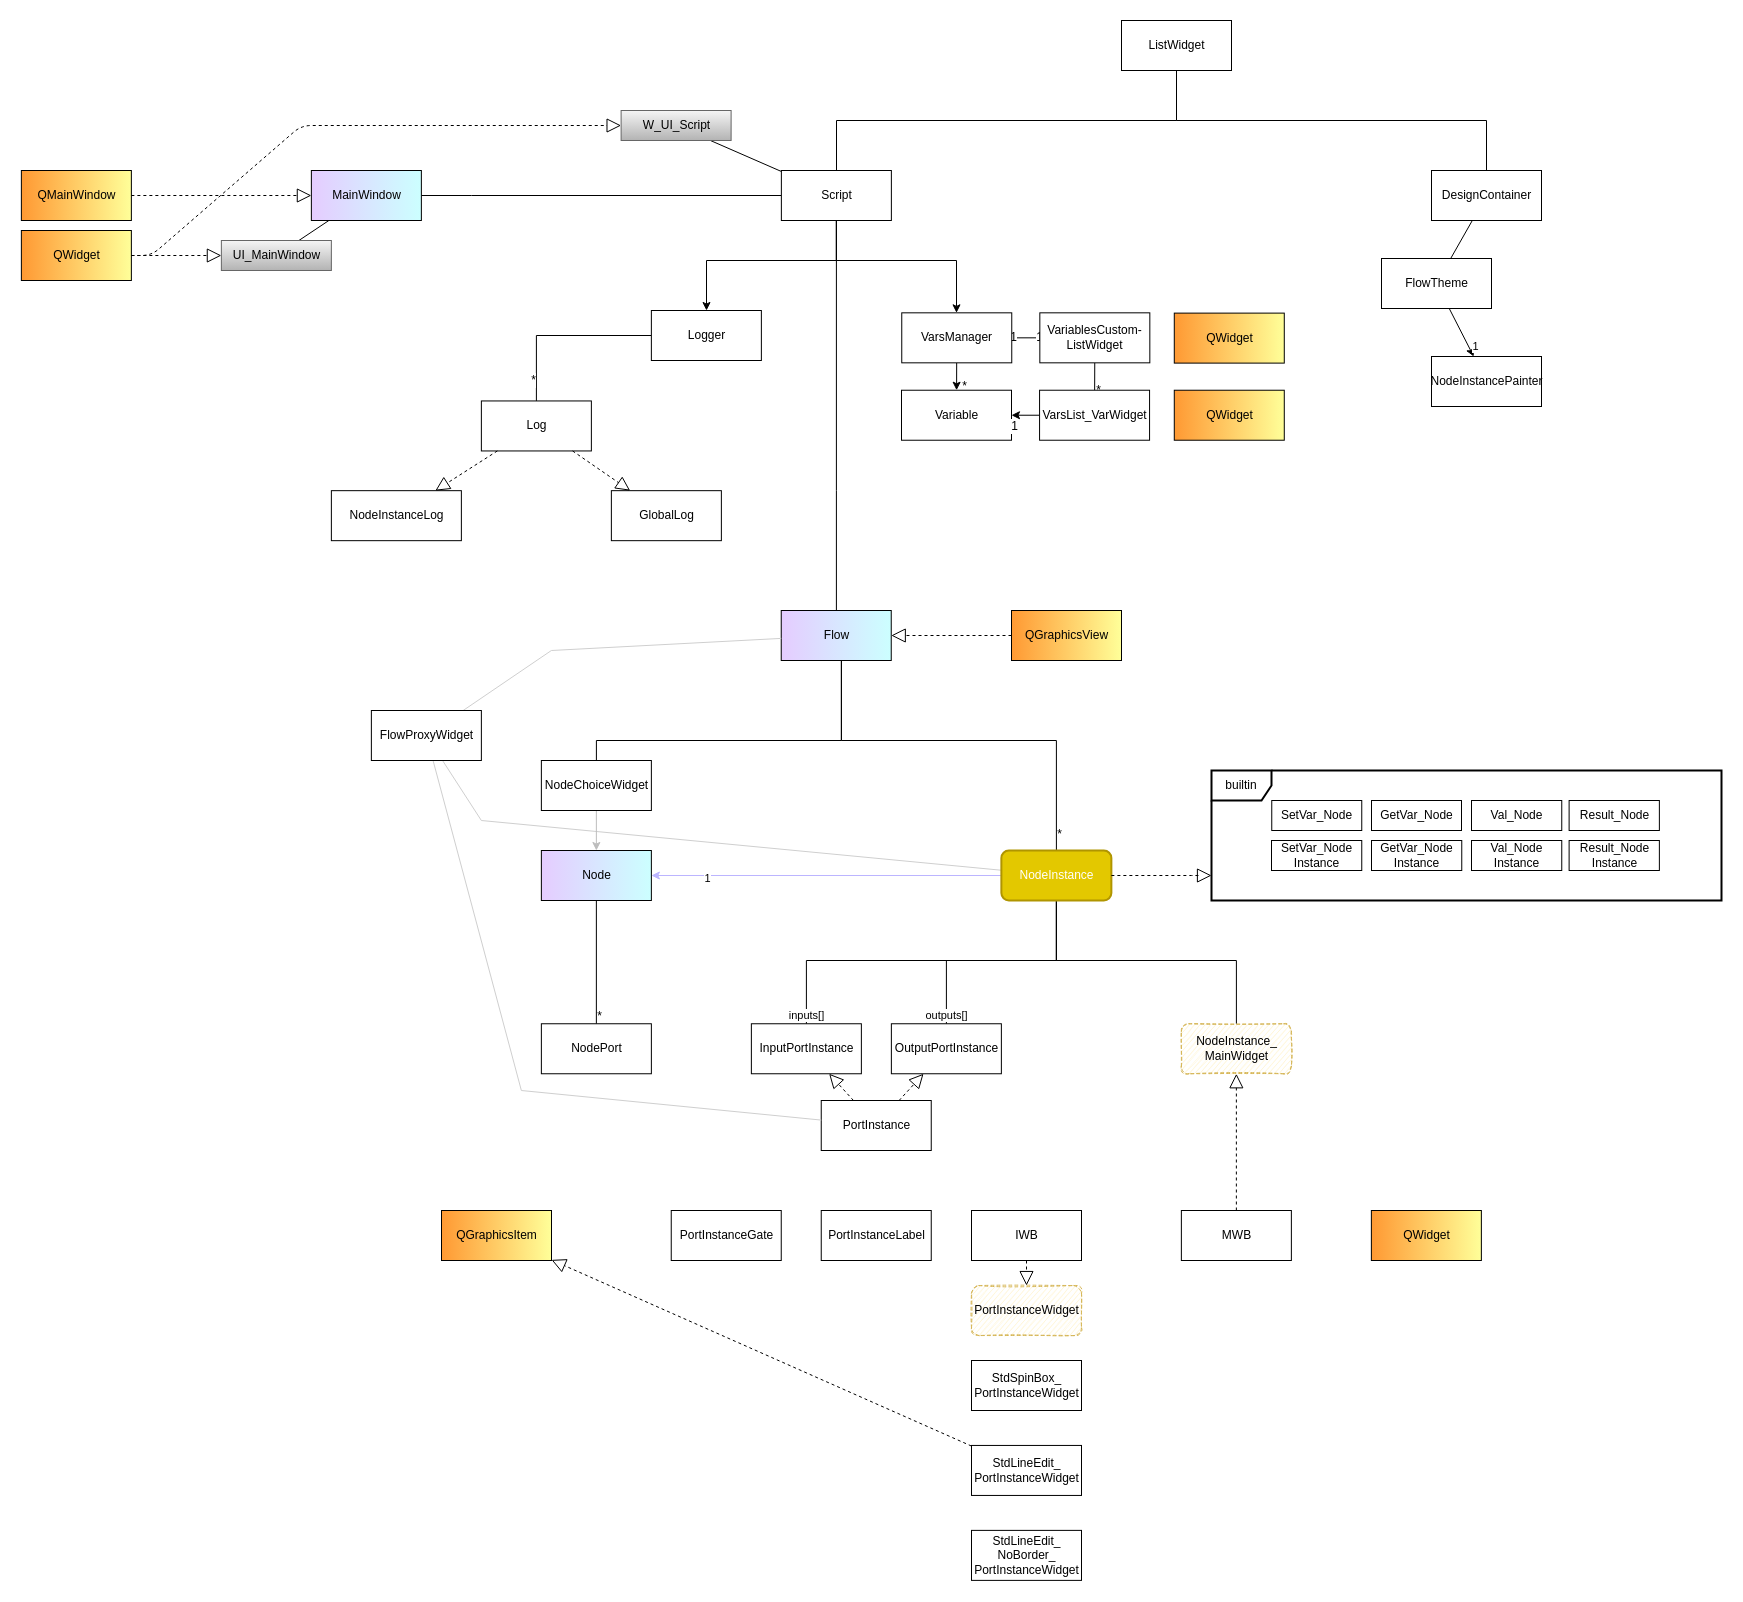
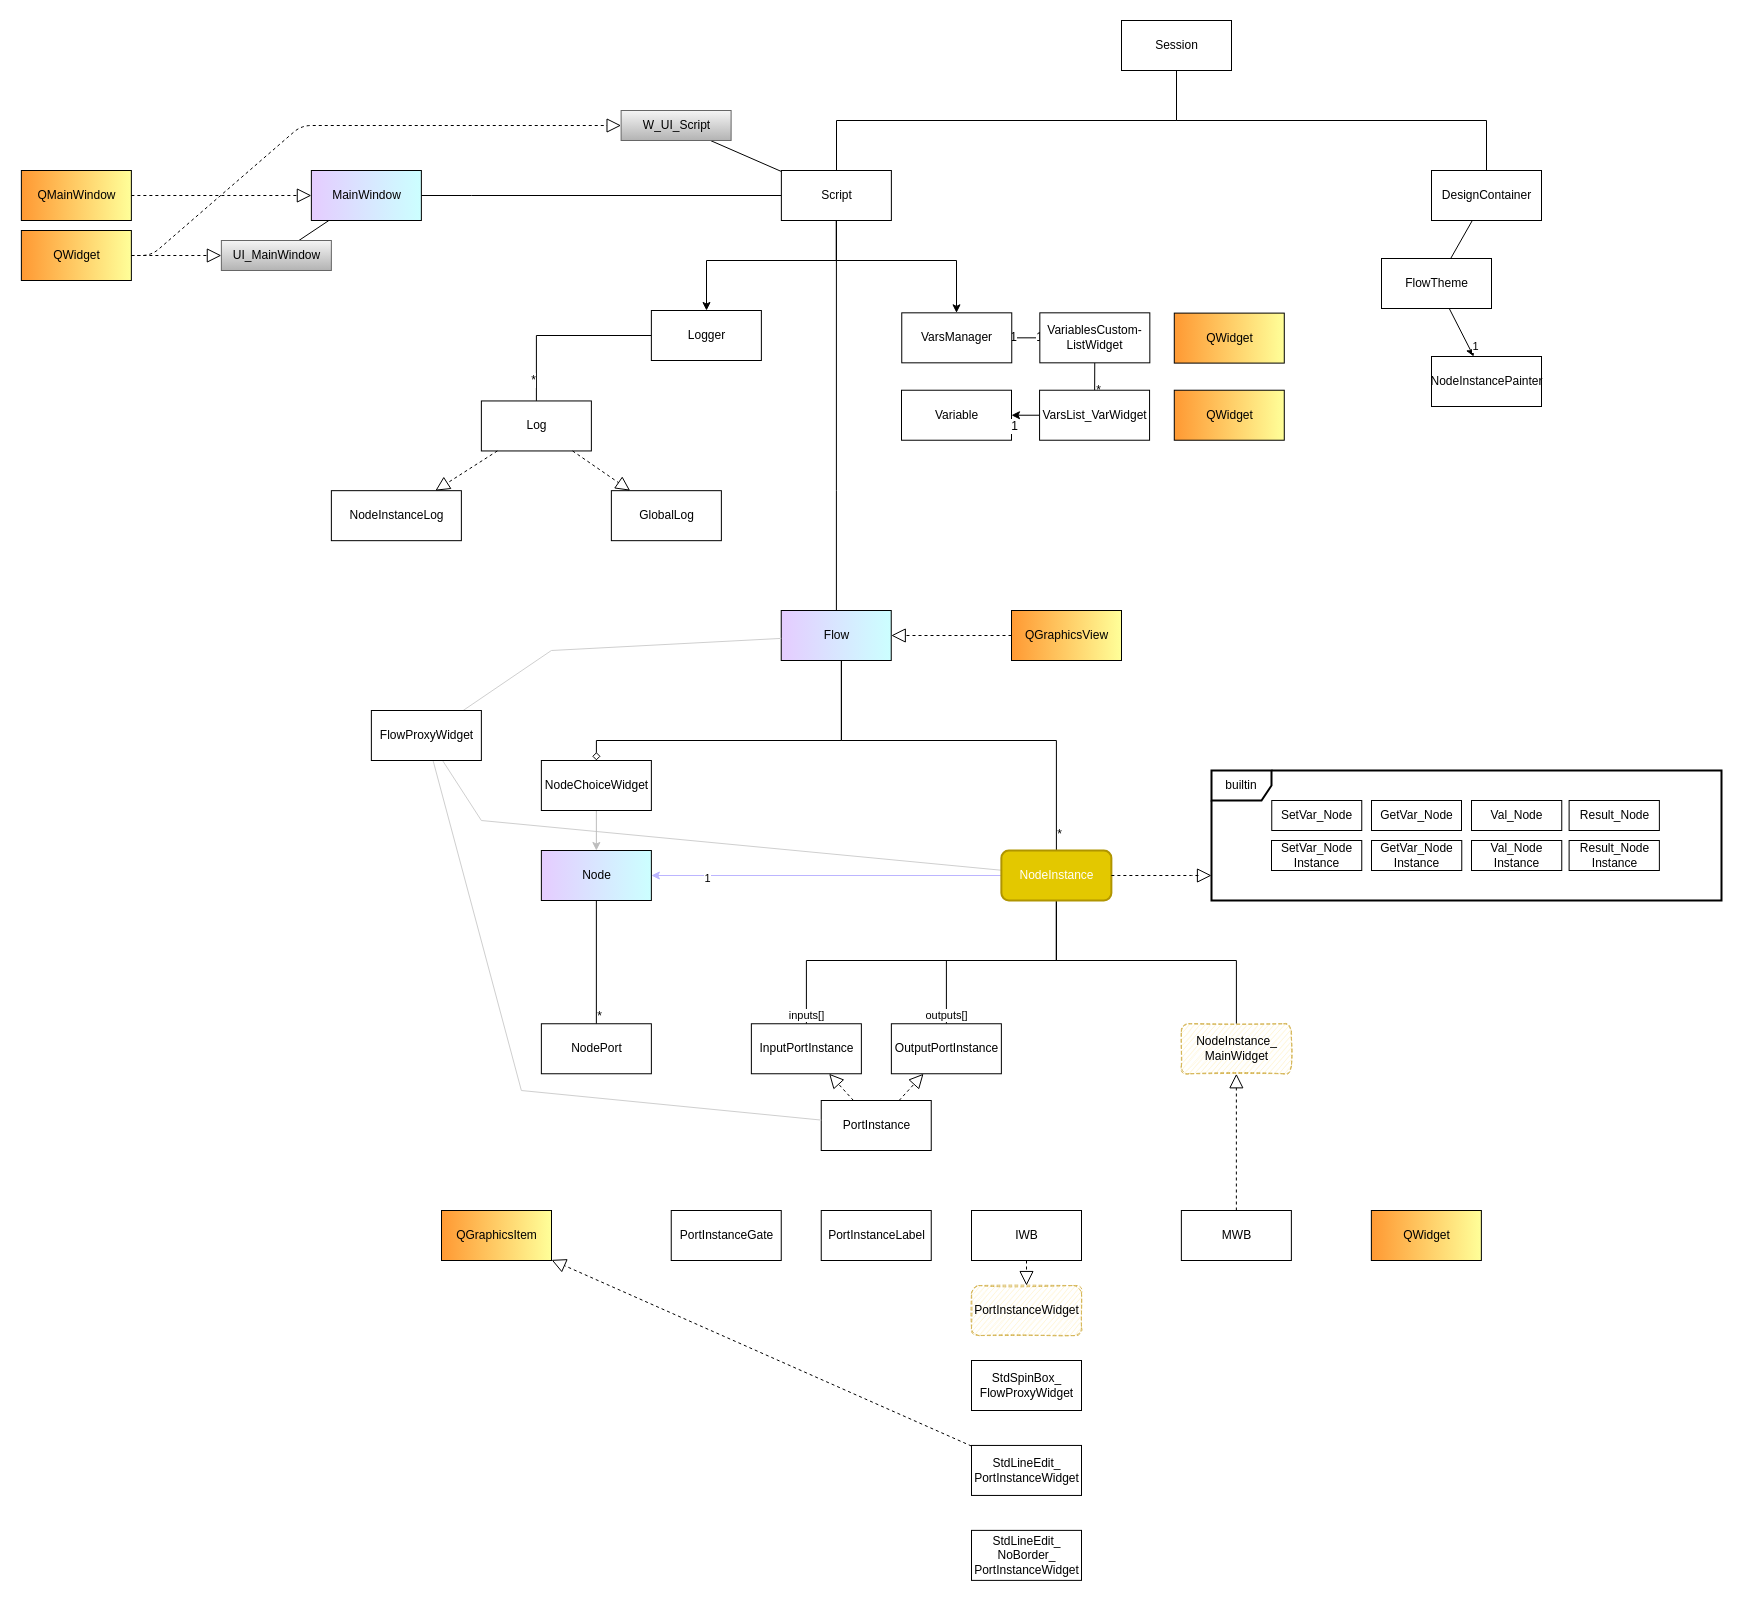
node "ListWidget": label "ListWidget" -> "Session"
edge "VarsManager" -> "Variable": removed, label "*"
edge "Flow" -- "NodeChoiceWidget": arrowhead none -> diamond
node "StdSpinBox_ PortInstanceWidget": label "StdSpinBox_ PortInstanceWidget" -> "StdSpinBox_ FlowProxyWidget"
